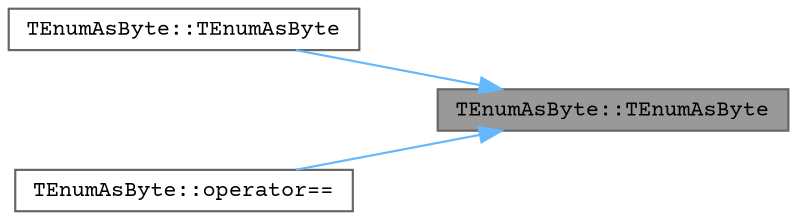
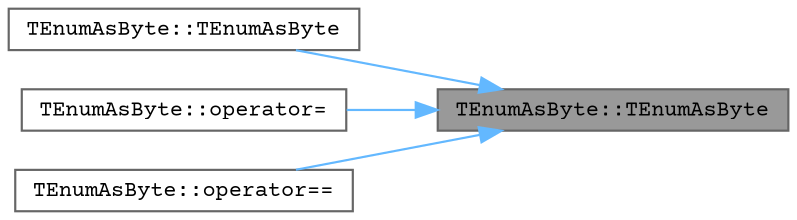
node "TEnumAsByte::operator=": added
